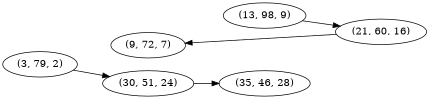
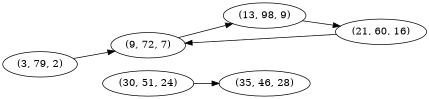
edge "(9, 72, 7)" -> "(13, 98, 9)": added
edge "(3, 79, 2)" -> "(30, 51, 24)": now "(3, 79, 2)" -> "(9, 72, 7)"
